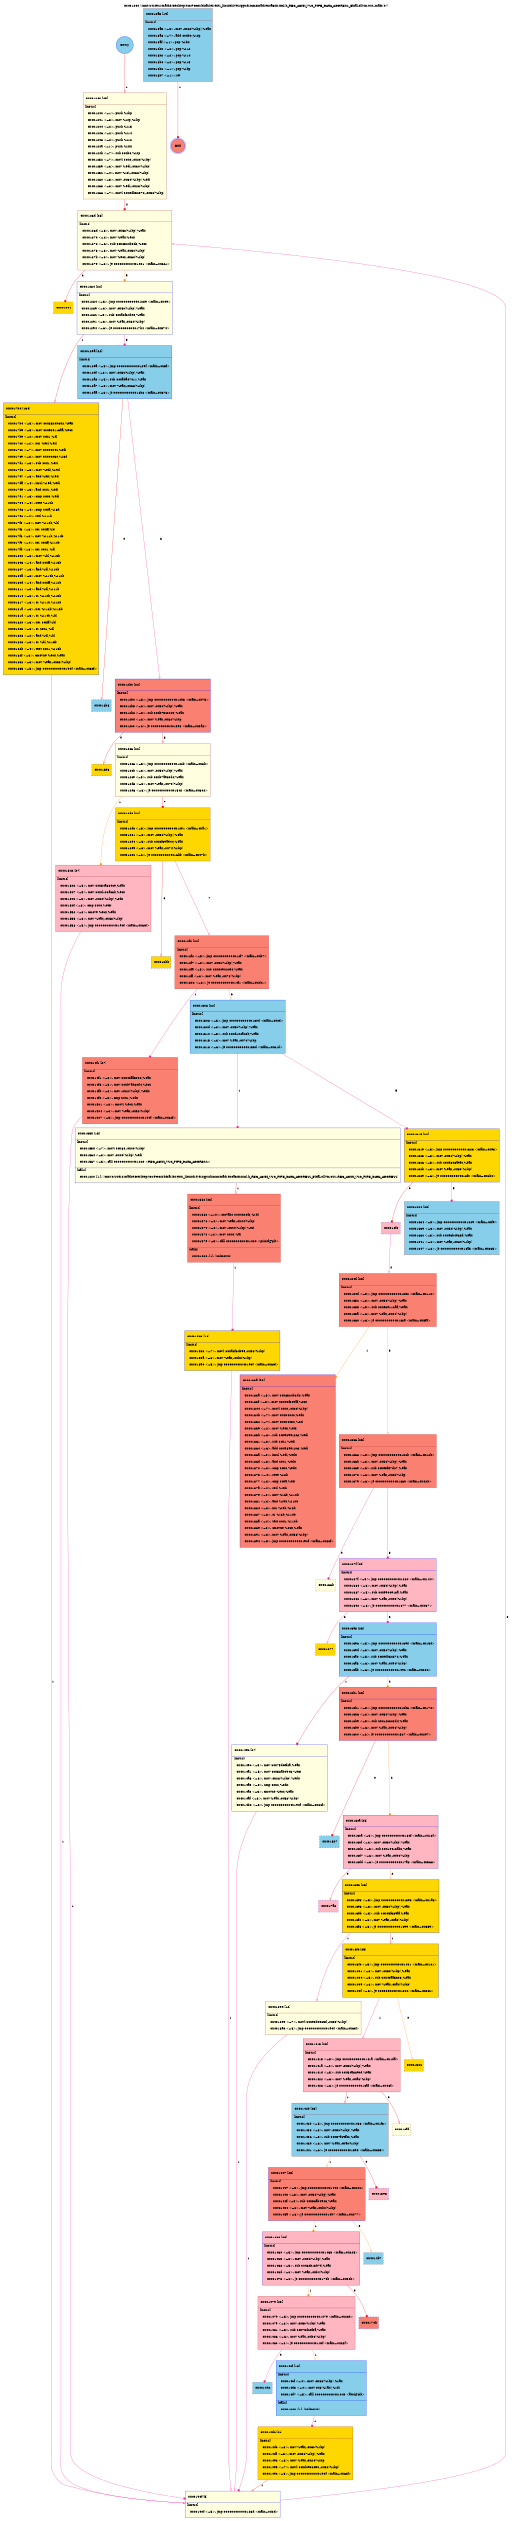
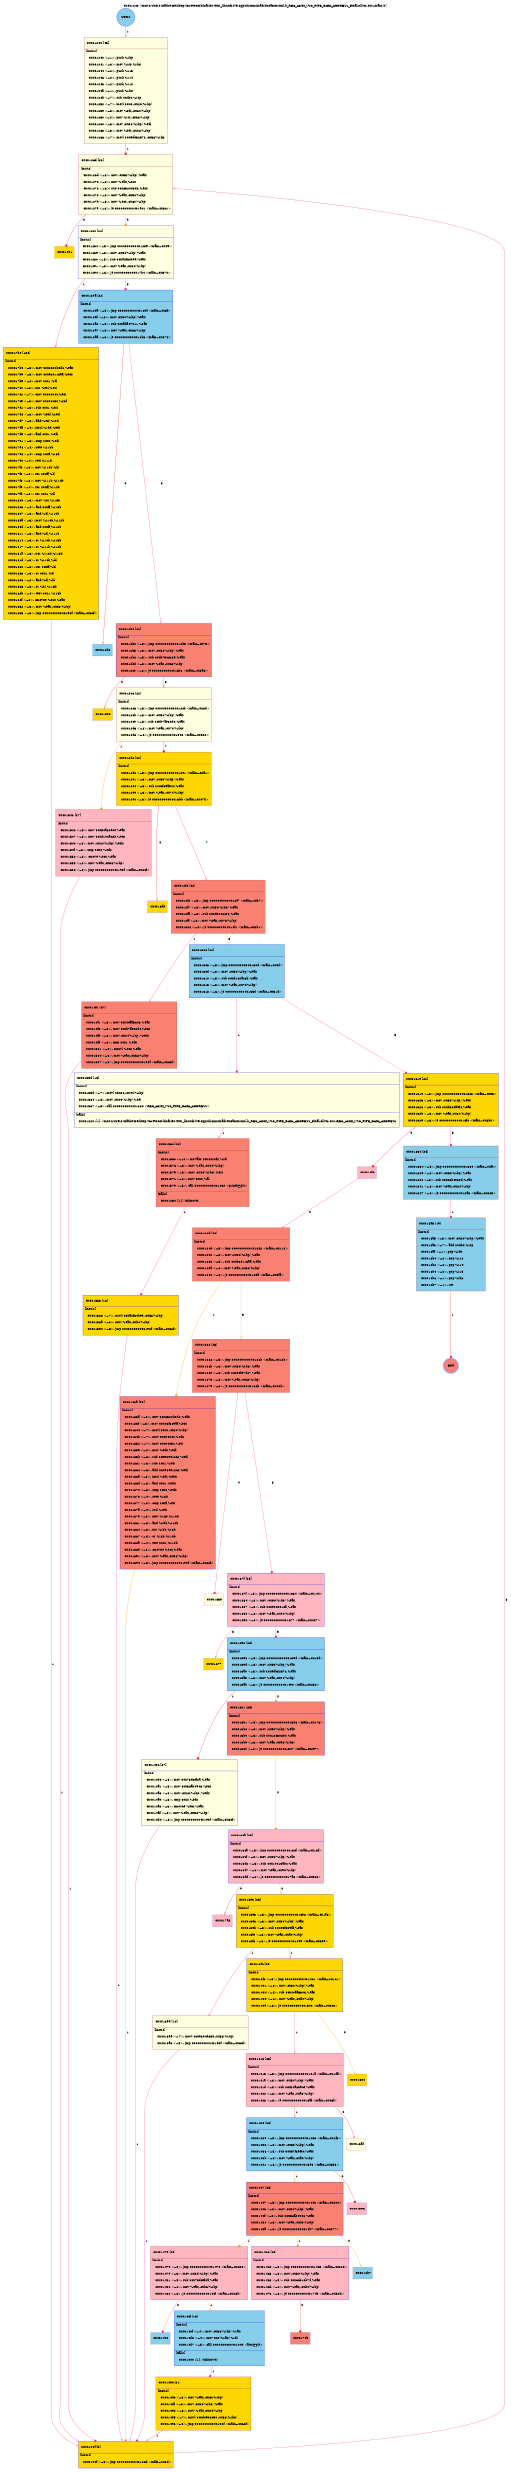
node "Entry": label "Entry" -> "Users"
edge "0x401240 [45]" -> "0x40126d [23]": label " 4" -> " 1"
edge "0x4012f2 [22]" -> "0x4014f1 [27]": arrowhead box -> onormal
edge "0x401334 [25]" -> "0x4018a5 [19]": added, label "1"
node "0x401527": removed
edge "0x40183a [95]" -> "0x40190f [5]": added, label "1"
node "0x40142e [25]": color brown -> blue
edge "0x401460 [25]" -> "0x401479 [25]": now "0x401447 [25]" -> "0x401479 [25]"
node "0x40190f [5]": fillcolor lightyellow -> gold
